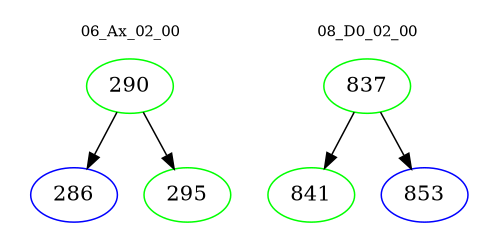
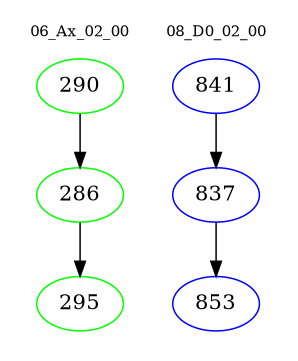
node "837": color green -> blue
edge "837" -> "841": reversed
edge "290" -> "295": now "286" -> "295"
node "286": color blue -> green
node "841": color green -> blue
